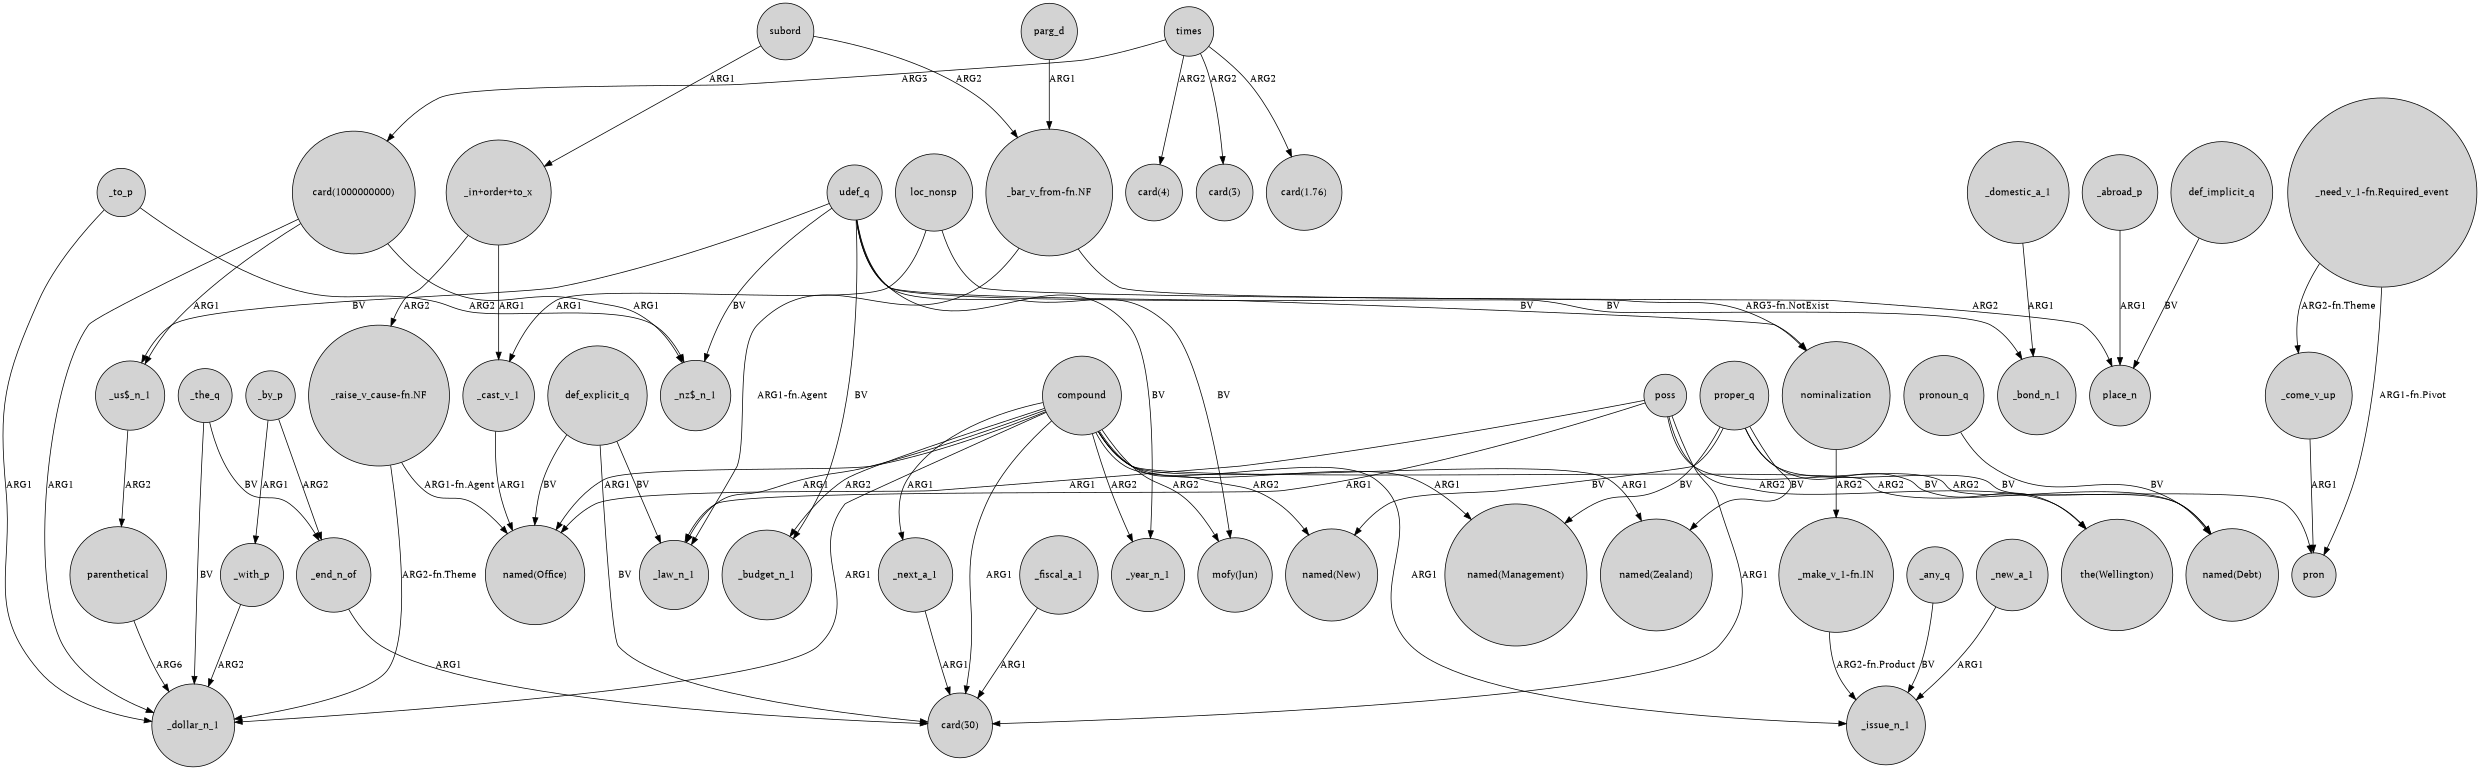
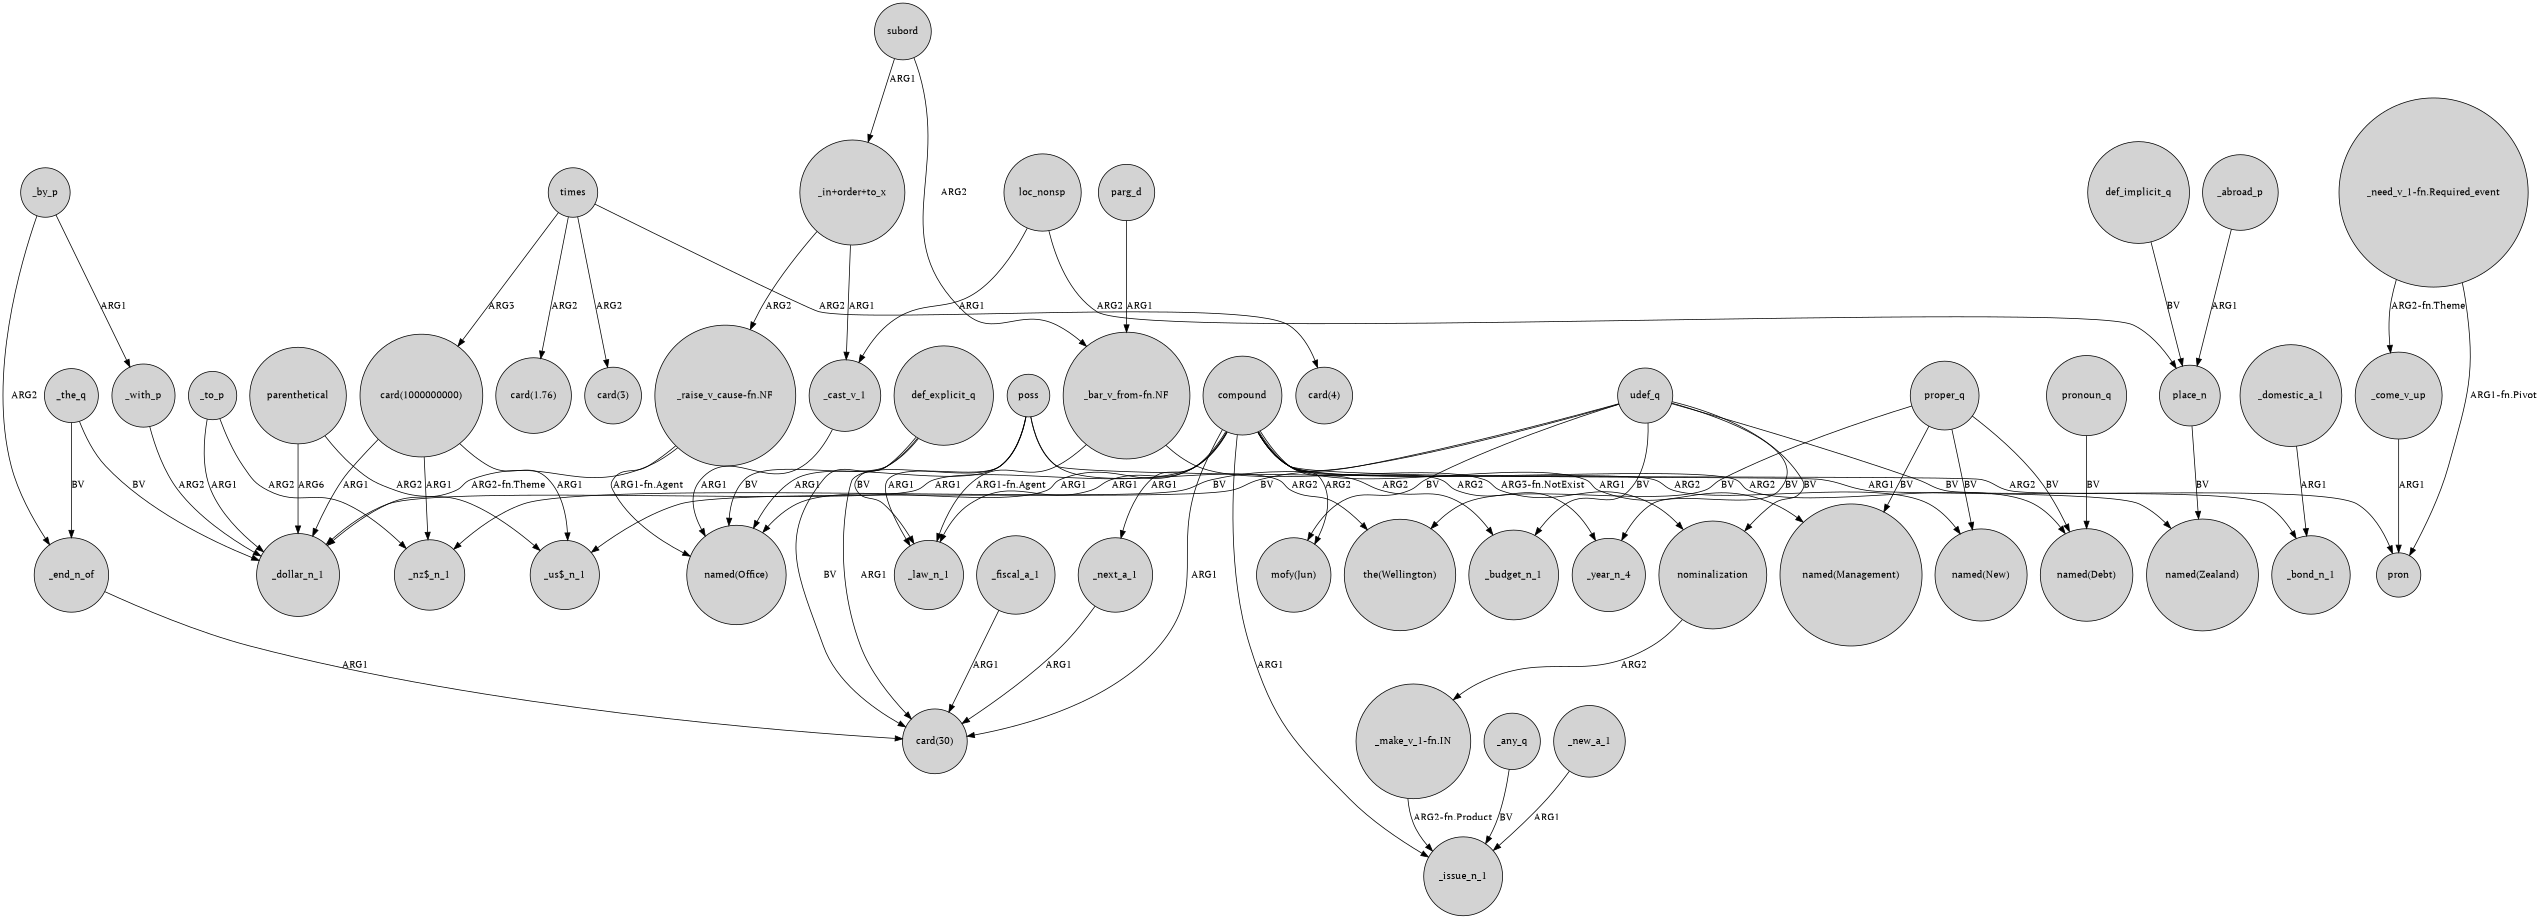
edge "_us$_n_1" -> "parenthetical": reversed
edge "proper_q" -> "named(Zealand)": now "place_n" -> "named(Zealand)"
node "_year_n_1": label "_year_n_1" -> "_year_n_4"
